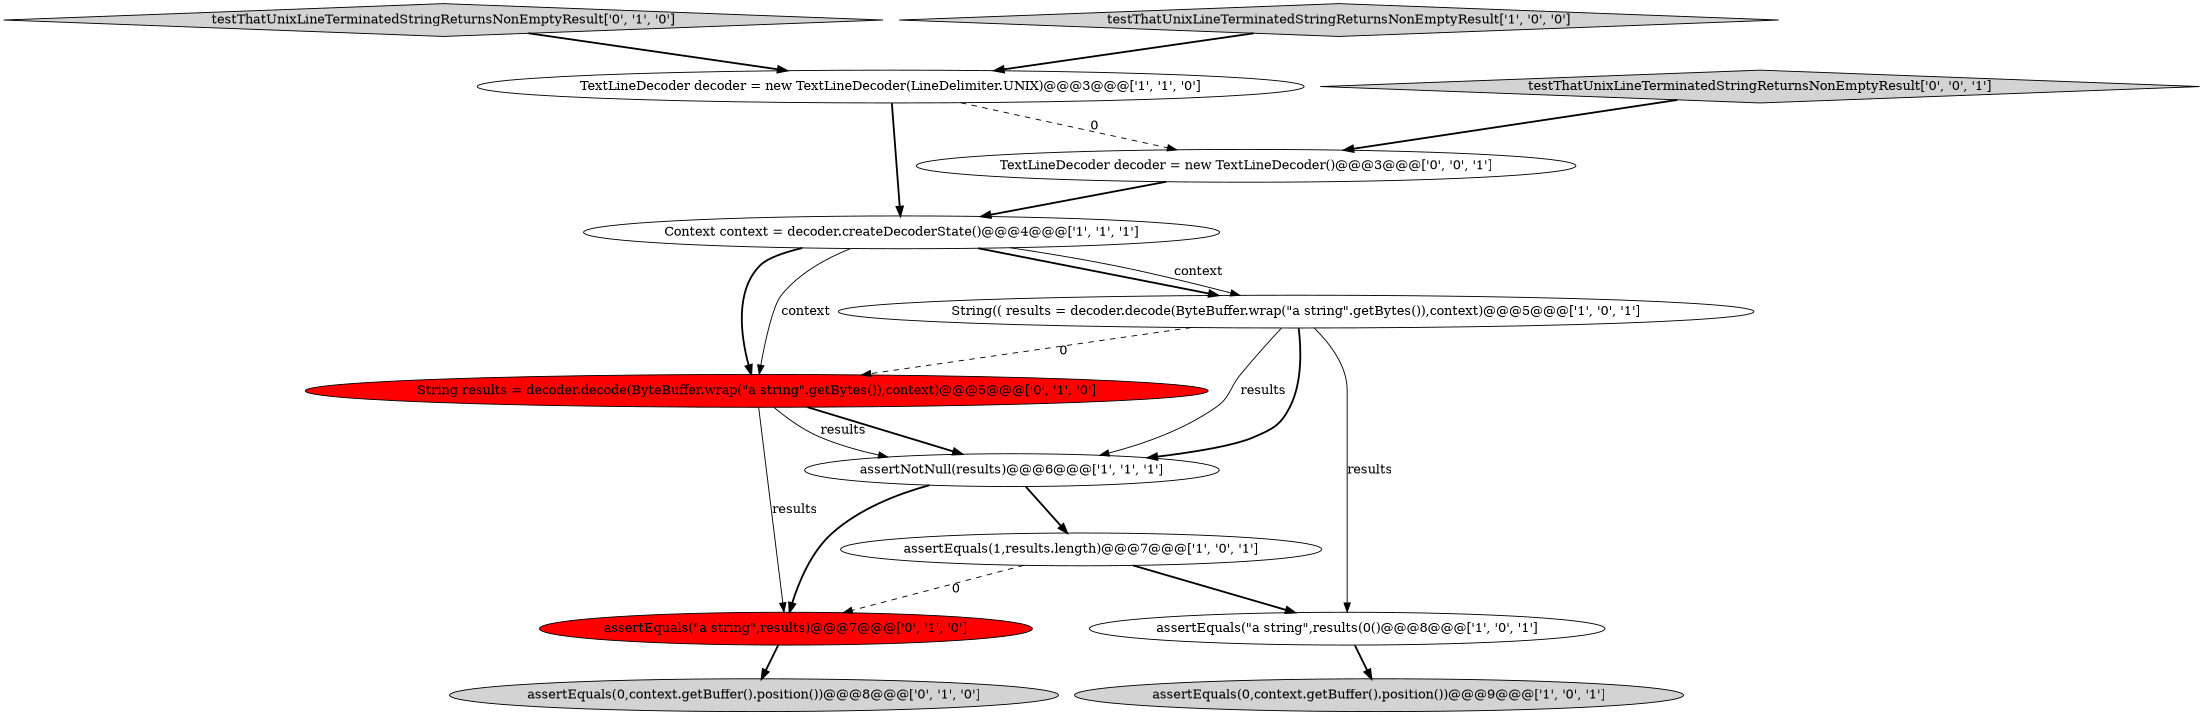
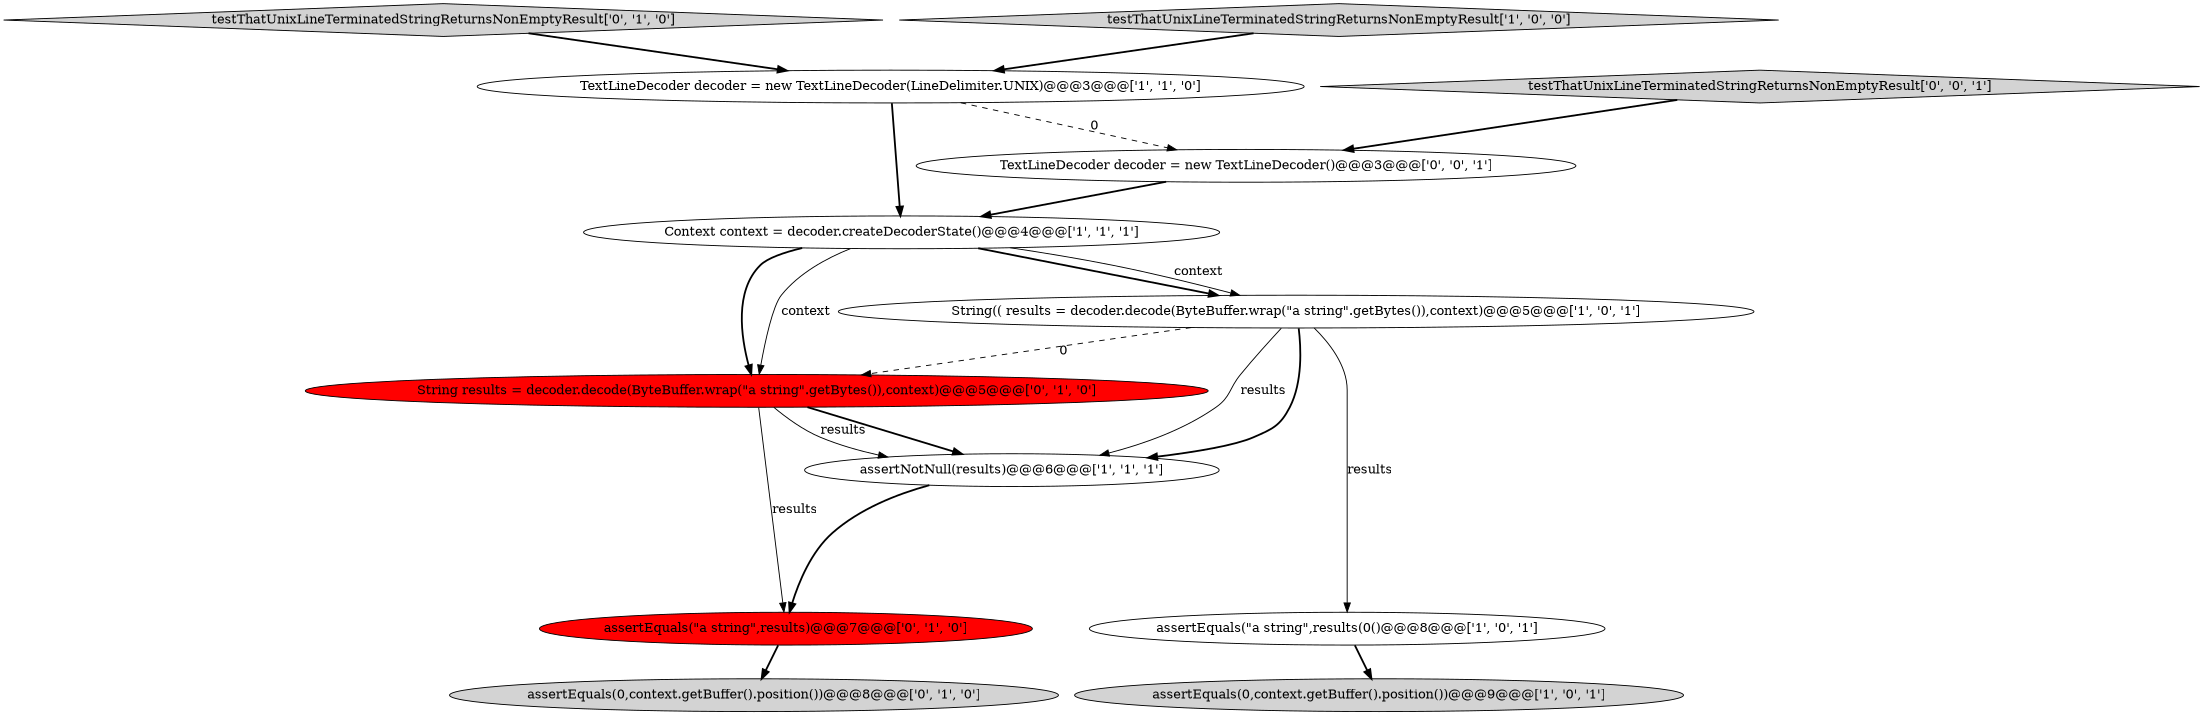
node "assertEquals(1,results.length)@@@7@@@['1', '0', '1']": removed
